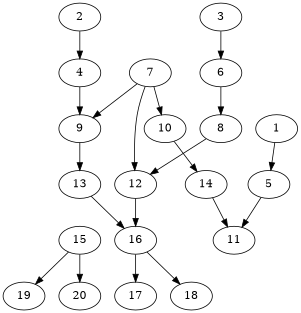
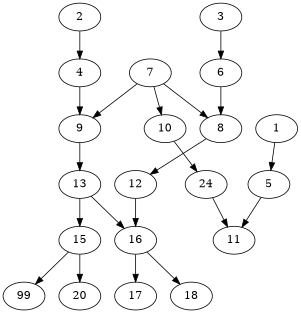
edge "7" -> "12": now "7" -> "8"
node "14": label "14" -> "24"
edge "13" -> "15": added
node "19": label "19" -> "99"
